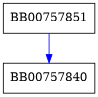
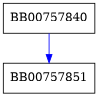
edge "BB00757851" -> "BB00757840": reversed
